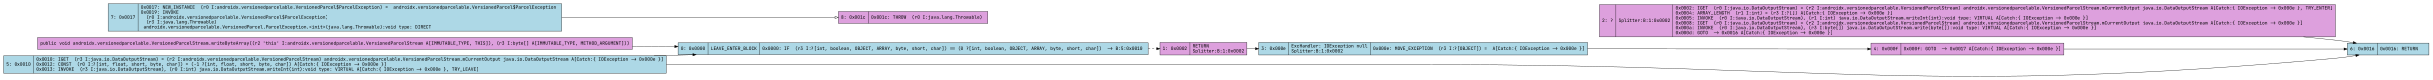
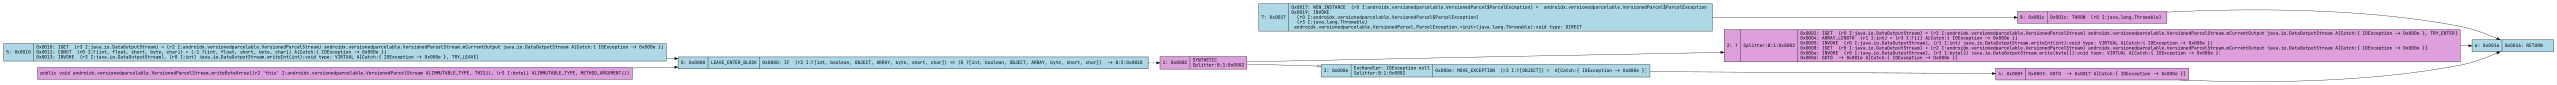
edge "7: 0x0017" -> "8: 0x001c": arrowhead onormal -> normal
node "1: 0x0002": text "RETURN" -> "SYNTHETIC"
edge "1: 0x0002" -> "3: 0x000e": arrowhead normal -> onormal
edge "1: 0x0002" -> "2: ?": added
edge "5: 0x0010" -> "6: 0x0016": now "8: 0x001c" -> "6: 0x0016"
